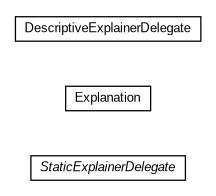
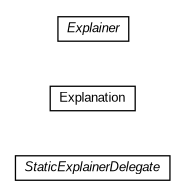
node "Explainer": added
node "DescriptiveExplainerDelegate": removed
